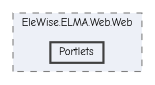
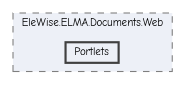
cluster "EleWise.ELMA.Web.Web": label "EleWise.ELMA.Web.Web" -> "EleWise.ELMA.Documents.Web"
